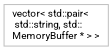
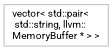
node "vector< std::pair< std::string, std:: MemoryBuffer * > >": label "vector< std::pair< std::string, std:: MemoryBuffer * > >" -> "vector< std::pair< std::string, llvm:: MemoryBuffer * > >"
